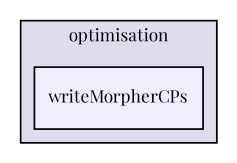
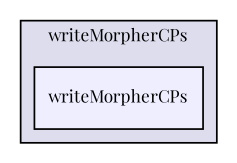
cluster "optimisation": label "optimisation" -> "writeMorpherCPs"
